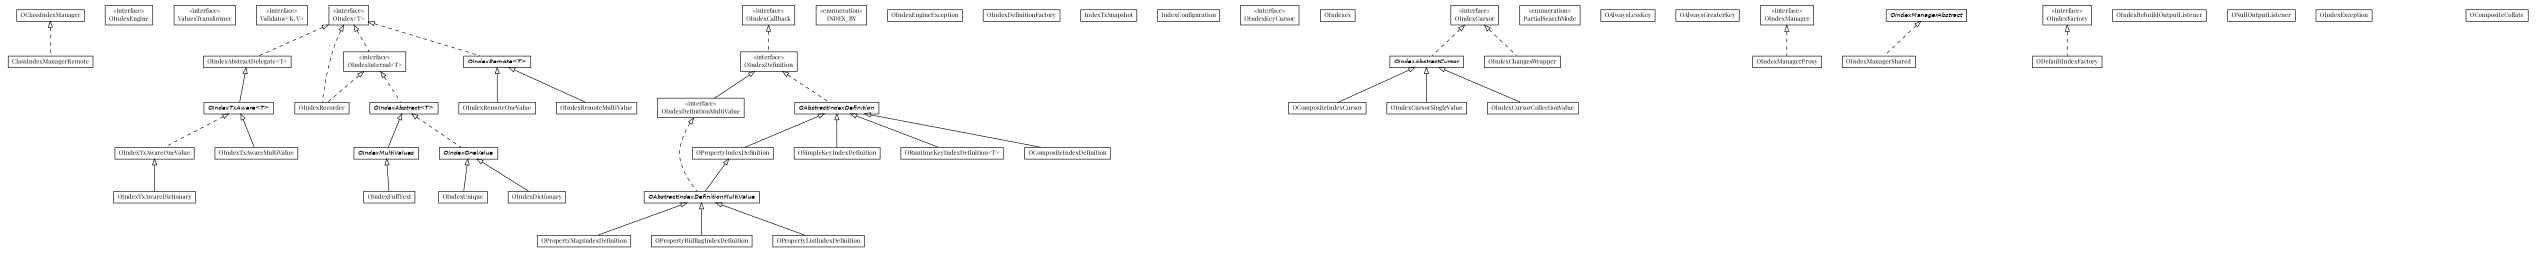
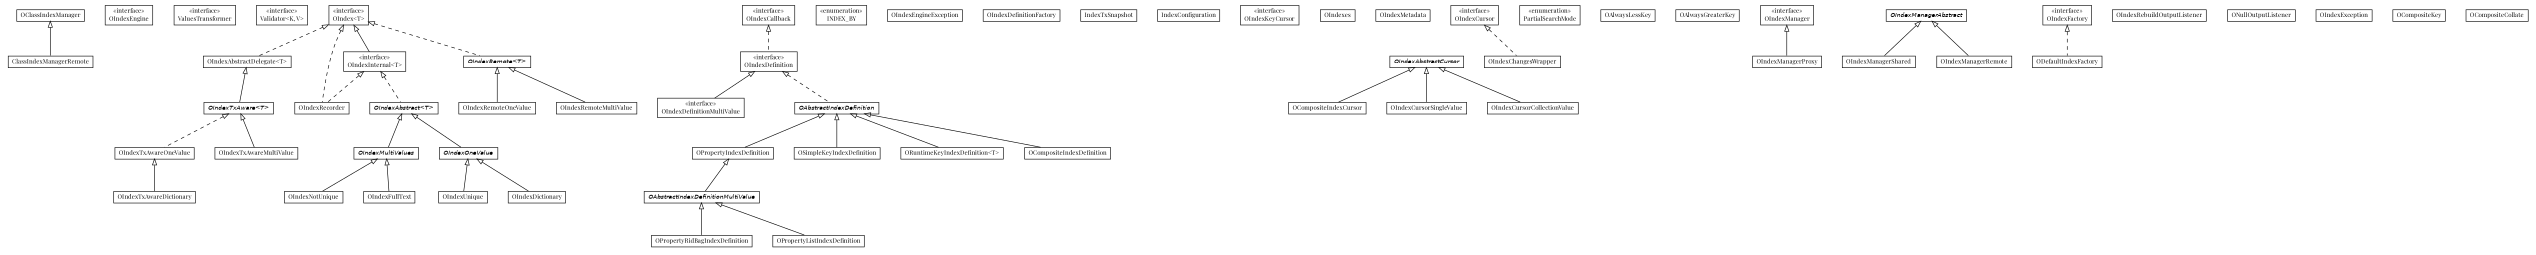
node "OIndexMetadata": added
node "OCompositeKey": added
edge "OIndexInternal<T>" -> "OIndex<T>": style dashed -> solid
edge "OIndexManagerShared" -> "OIndexManagerAbstract": style dashed -> solid
edge "ClassIndexManagerRemote" -> "OClassIndexManager": style dashed -> solid
edge "OIndexAbstractCursor" -> "OIndexCursor": removed
edge "OIndexManagerProxy" -> "OIndexManager": style dashed -> solid
node "OIndexManagerRemote": added
edge "OIndexOneValue" -> "OIndexAbstract<T>": style dashed -> solid
edge "OAbstractIndexDefinitionMultiValue" -> "OIndexDefinitionMultiValue": removed
node "OIndexNotUnique": added
node "OPropertyMapIndexDefinition": removed
